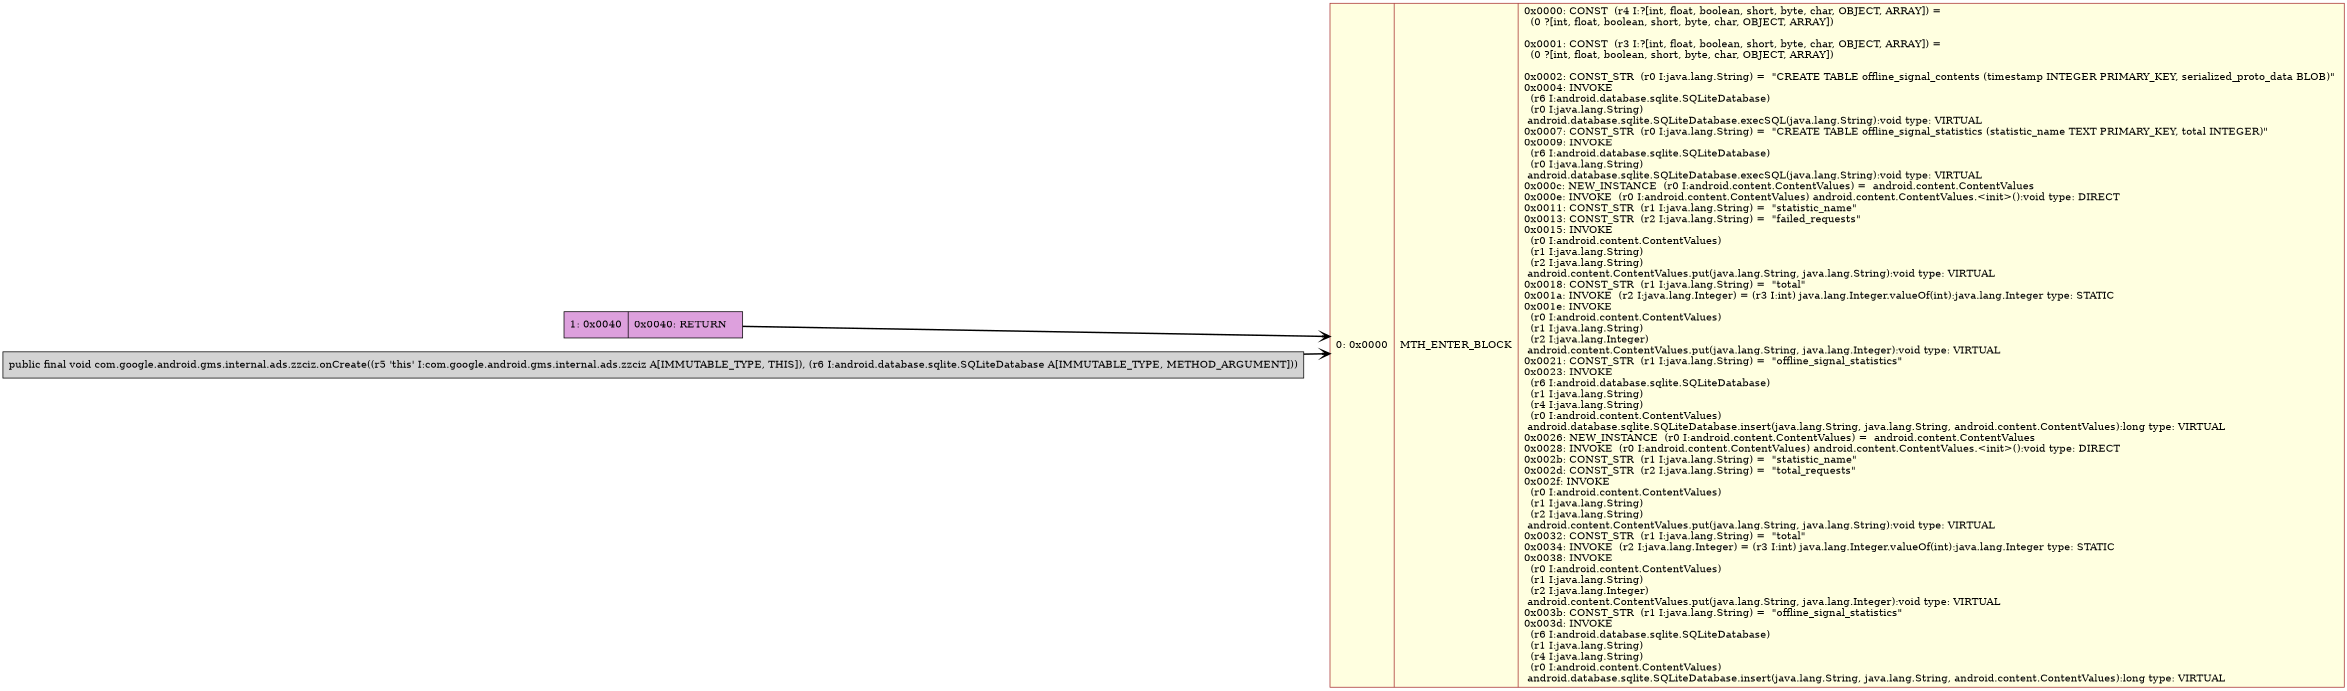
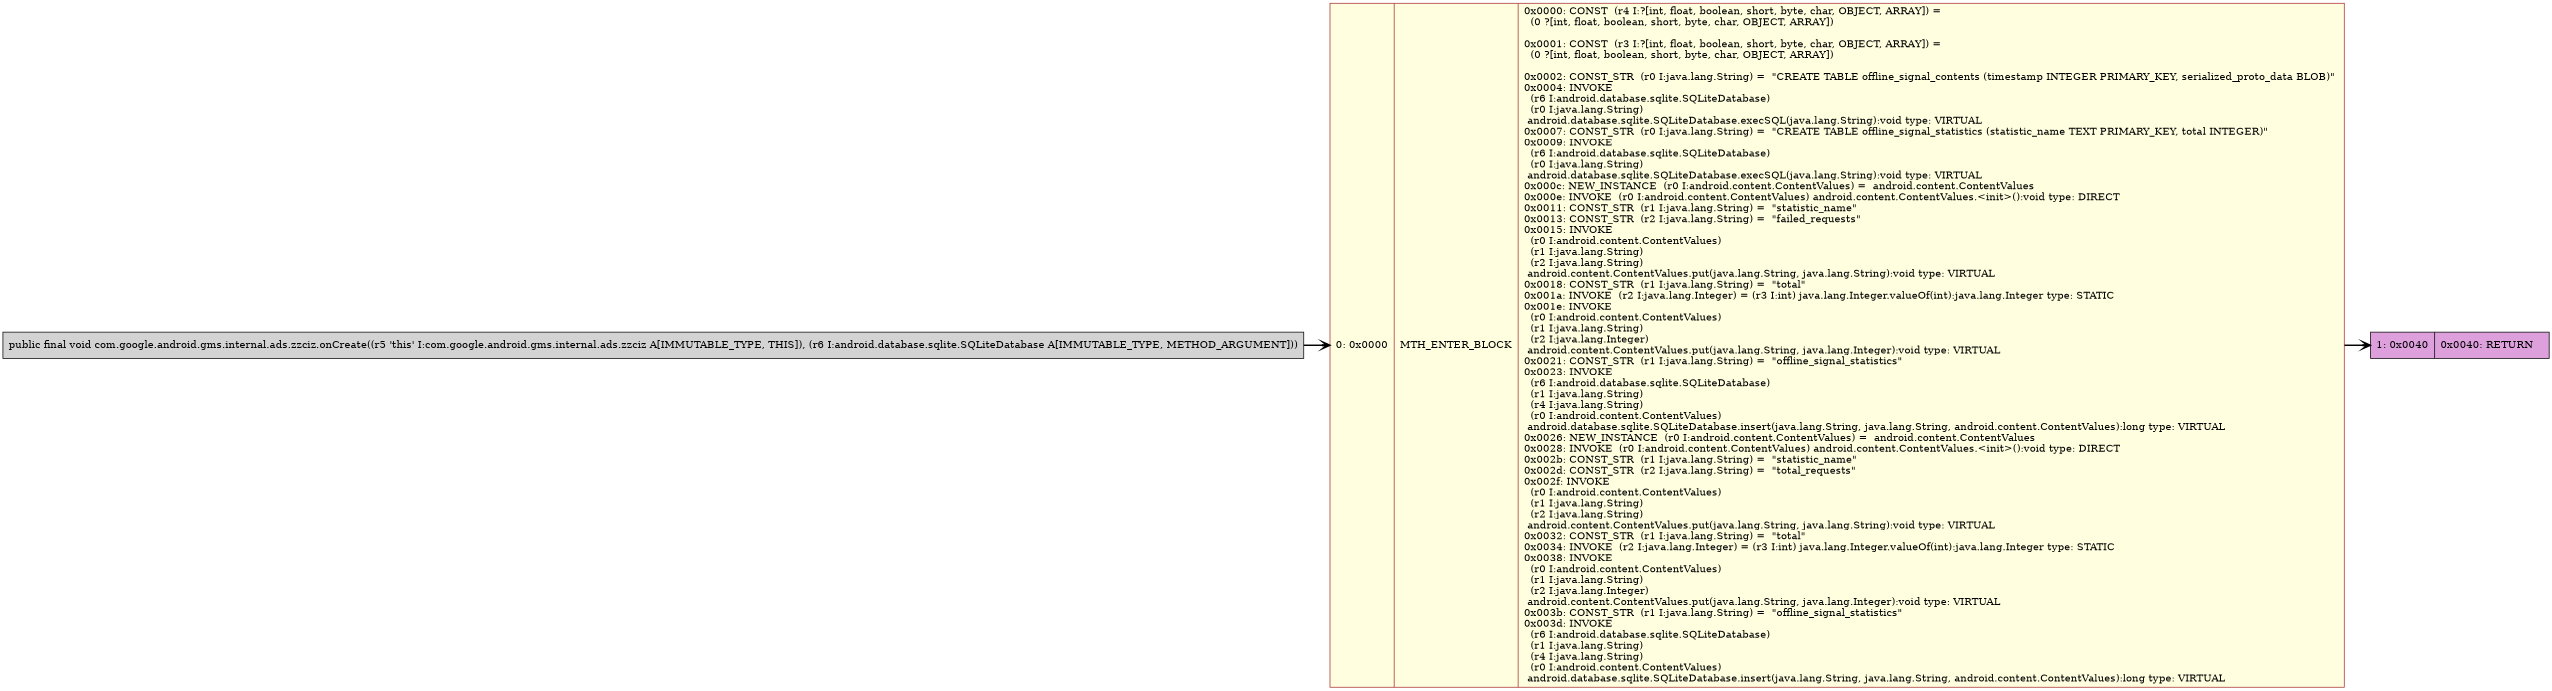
edge "1: 0x0040" -> "0: 0x0000": reversed
